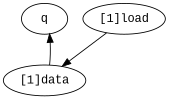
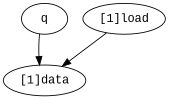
edge "[1]data" -> "q": reversed
